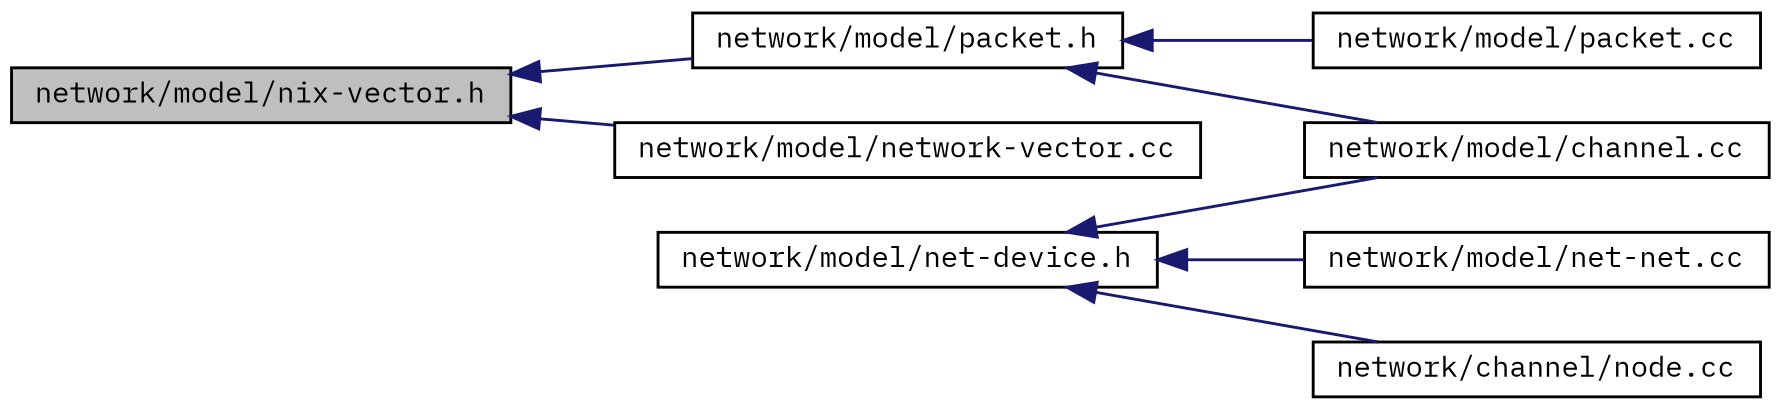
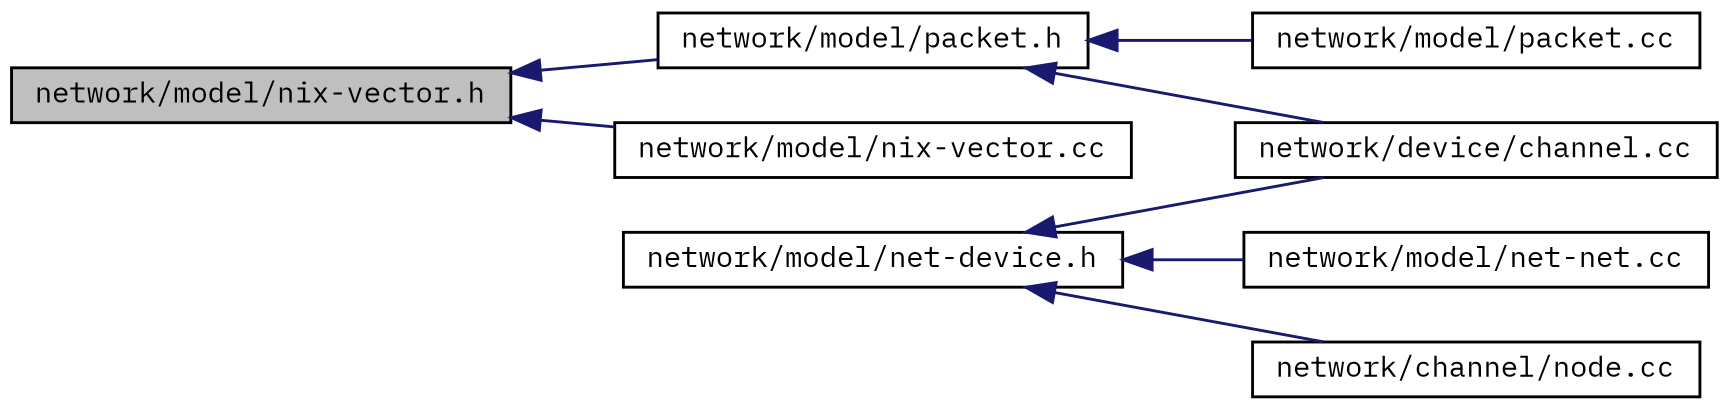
node "network/model/network-vector.cc": label "network/model/network-vector.cc" -> "network/model/nix-vector.cc"
node "network/model/channel.cc": label "network/model/channel.cc" -> "network/device/channel.cc"
